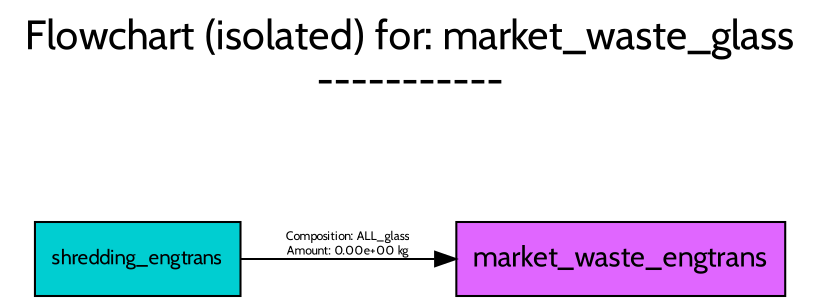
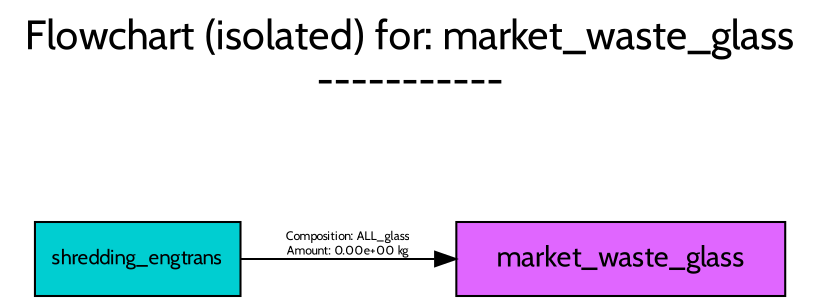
node "market_waste_engtrans": label "market_waste_engtrans" -> "market_waste_glass"
